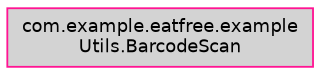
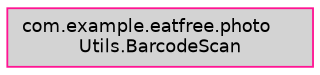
node "com.example.eatfree.example Utils.BarcodeScan": label "com.example.eatfree.example Utils.BarcodeScan" -> "com.example.eatfree.photo Utils.BarcodeScan"
